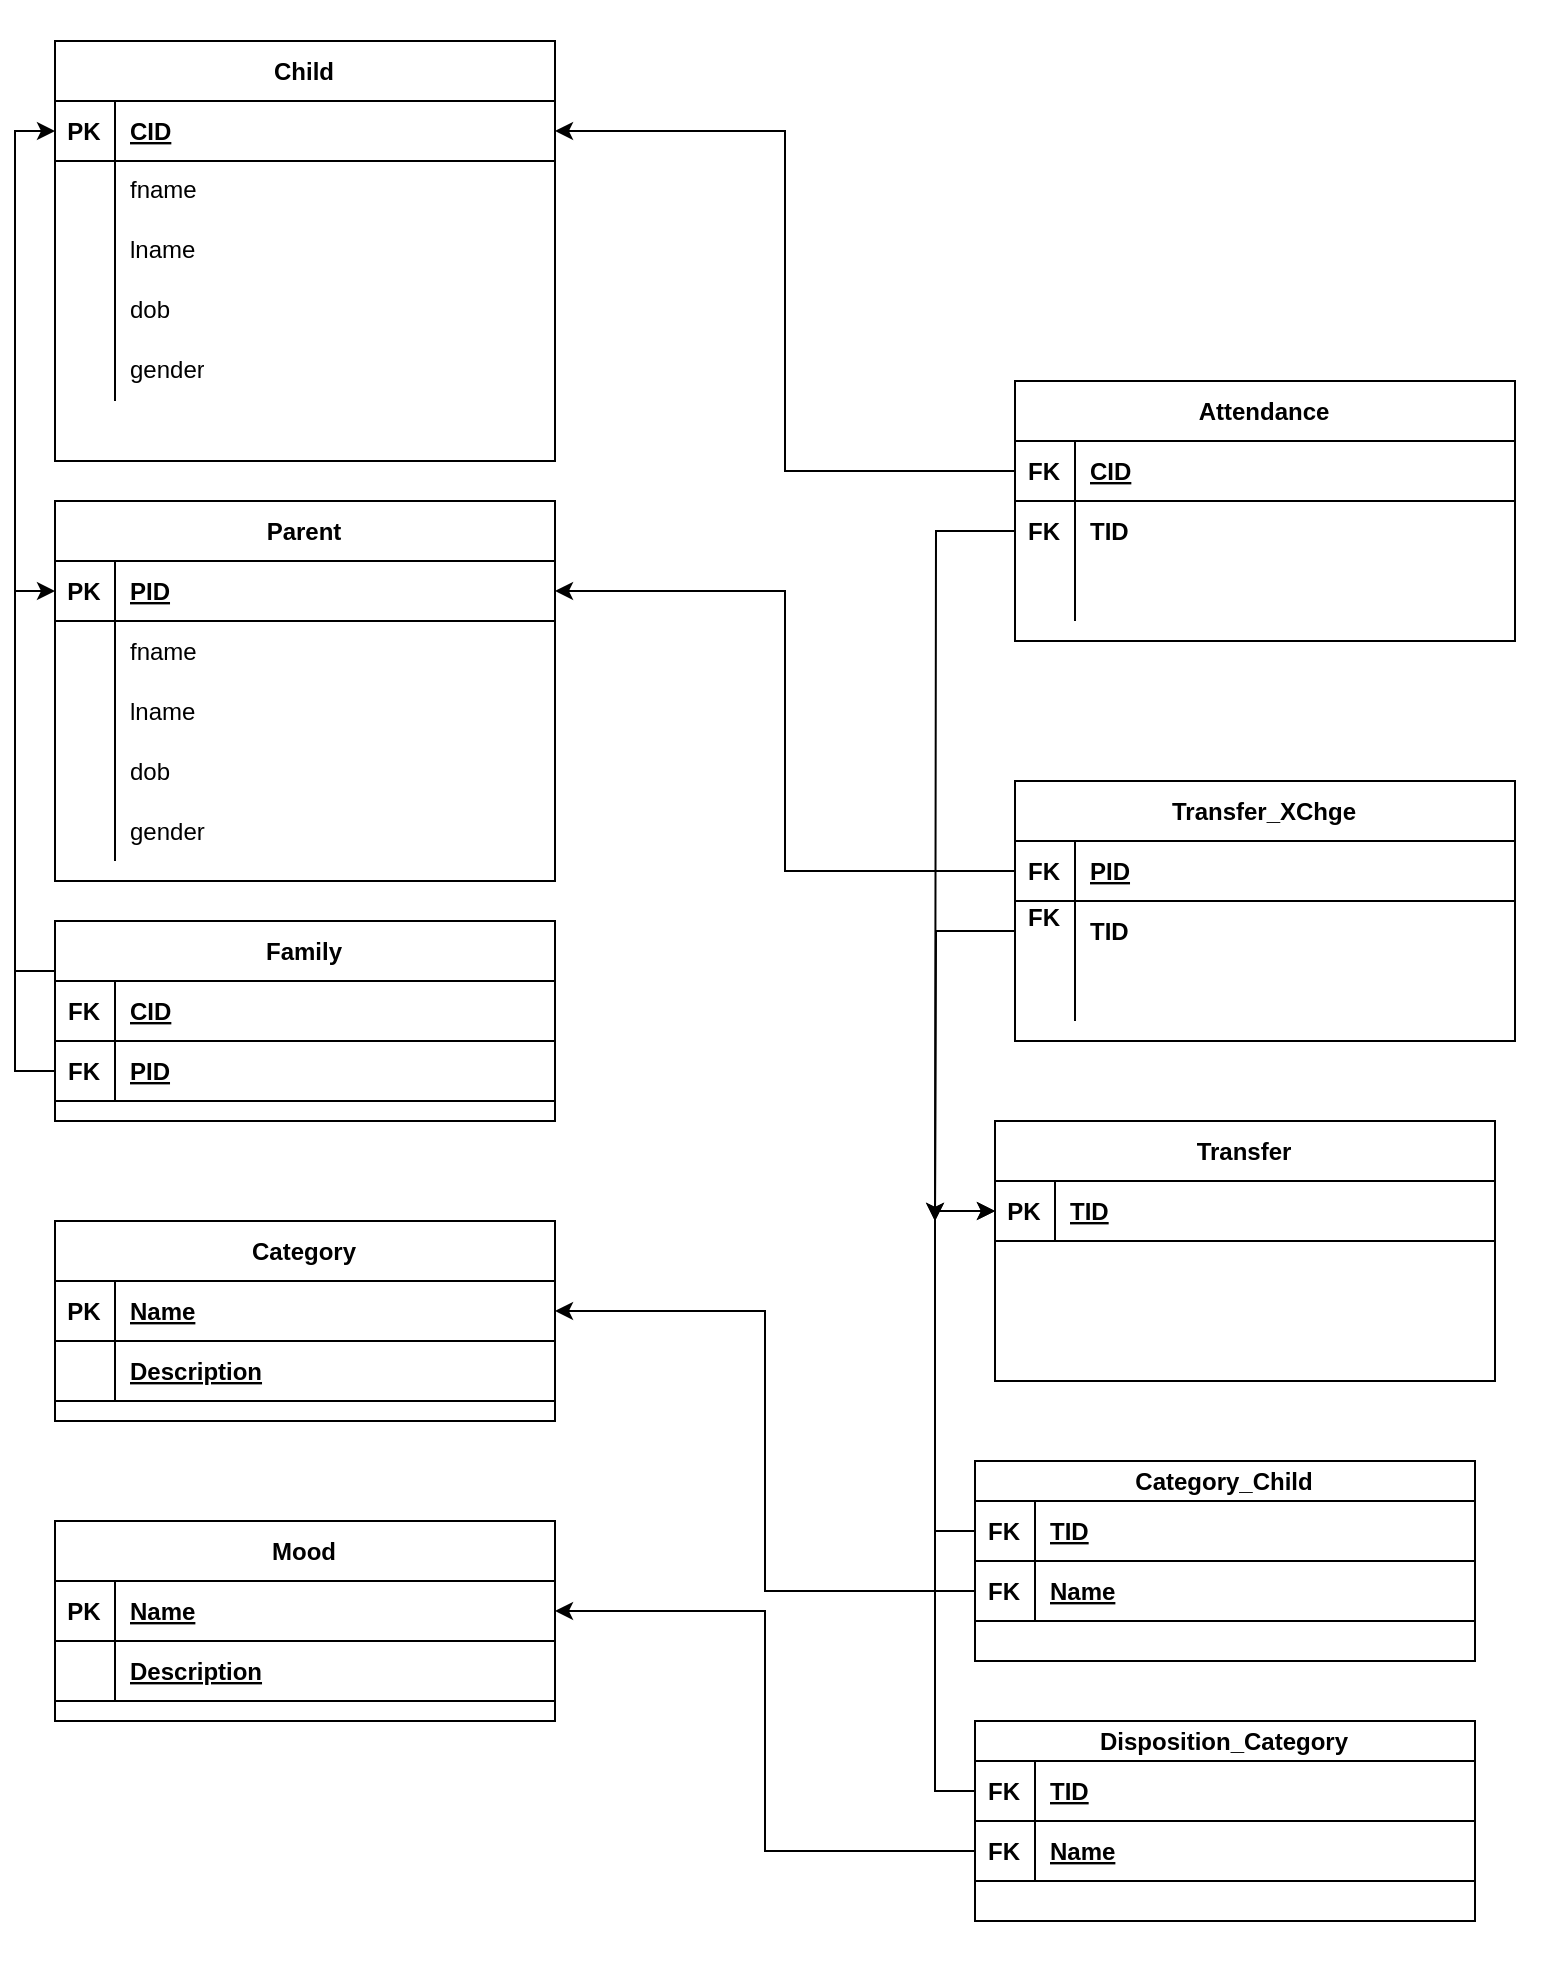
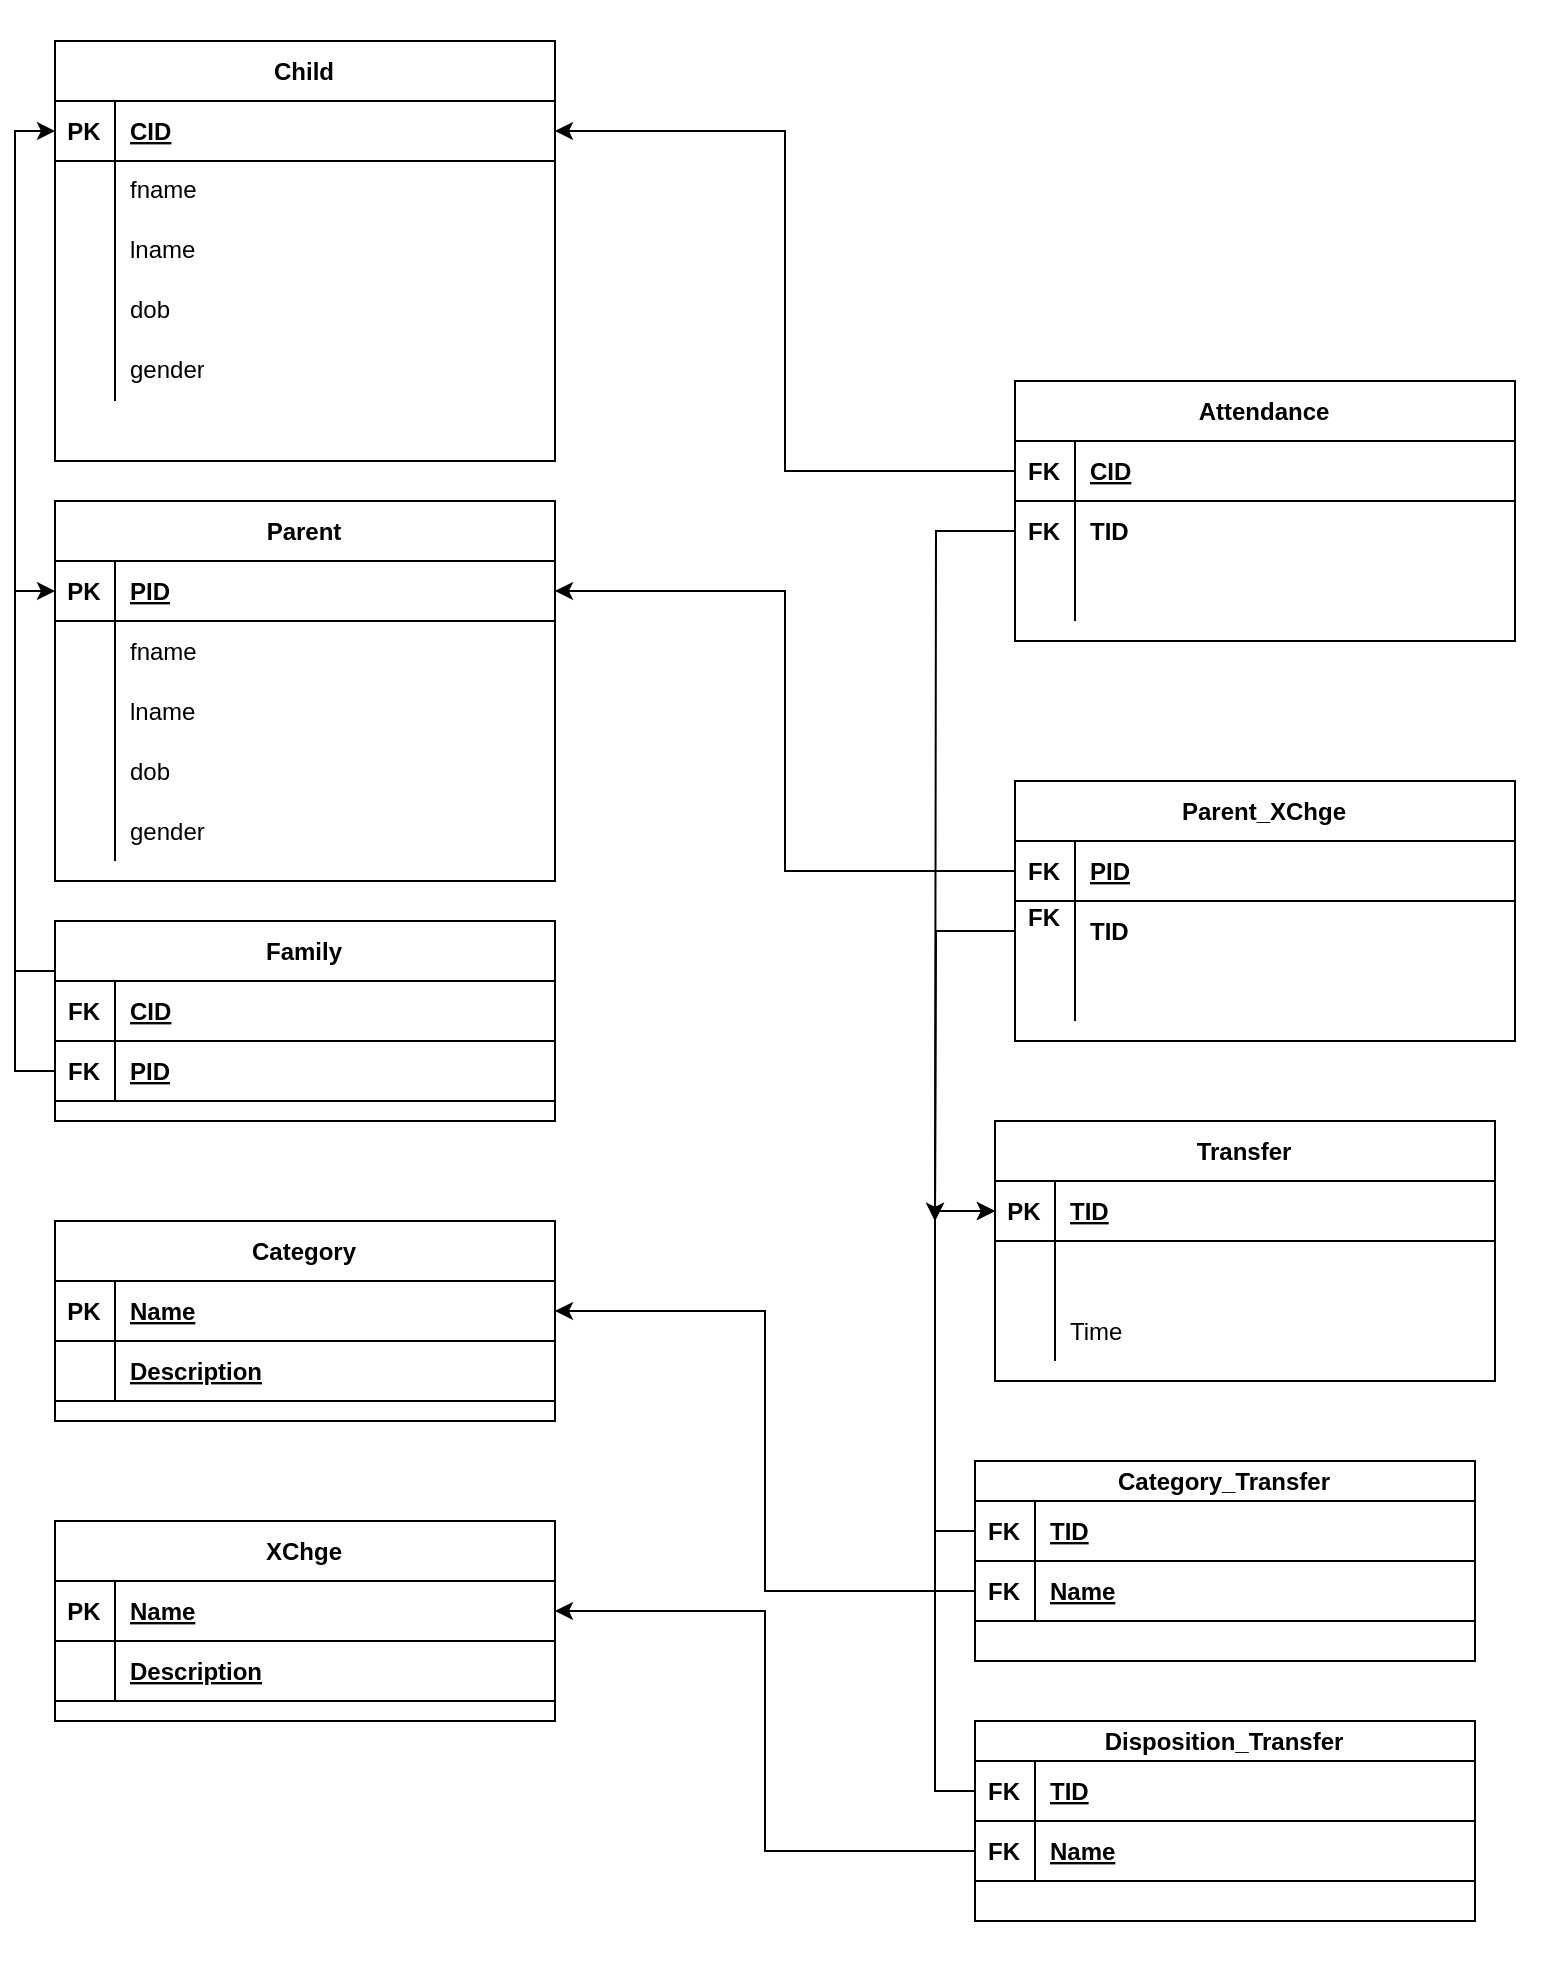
node "Transfer_XChge": label "Transfer_XChge" -> "Parent_XChge"
node "Time": added
node "Category_Child": label "Category_Child" -> "Category_Transfer"
node "Mood": label "Mood" -> "XChge"
node "Disposition_Category": label "Disposition_Category" -> "Disposition_Transfer"
